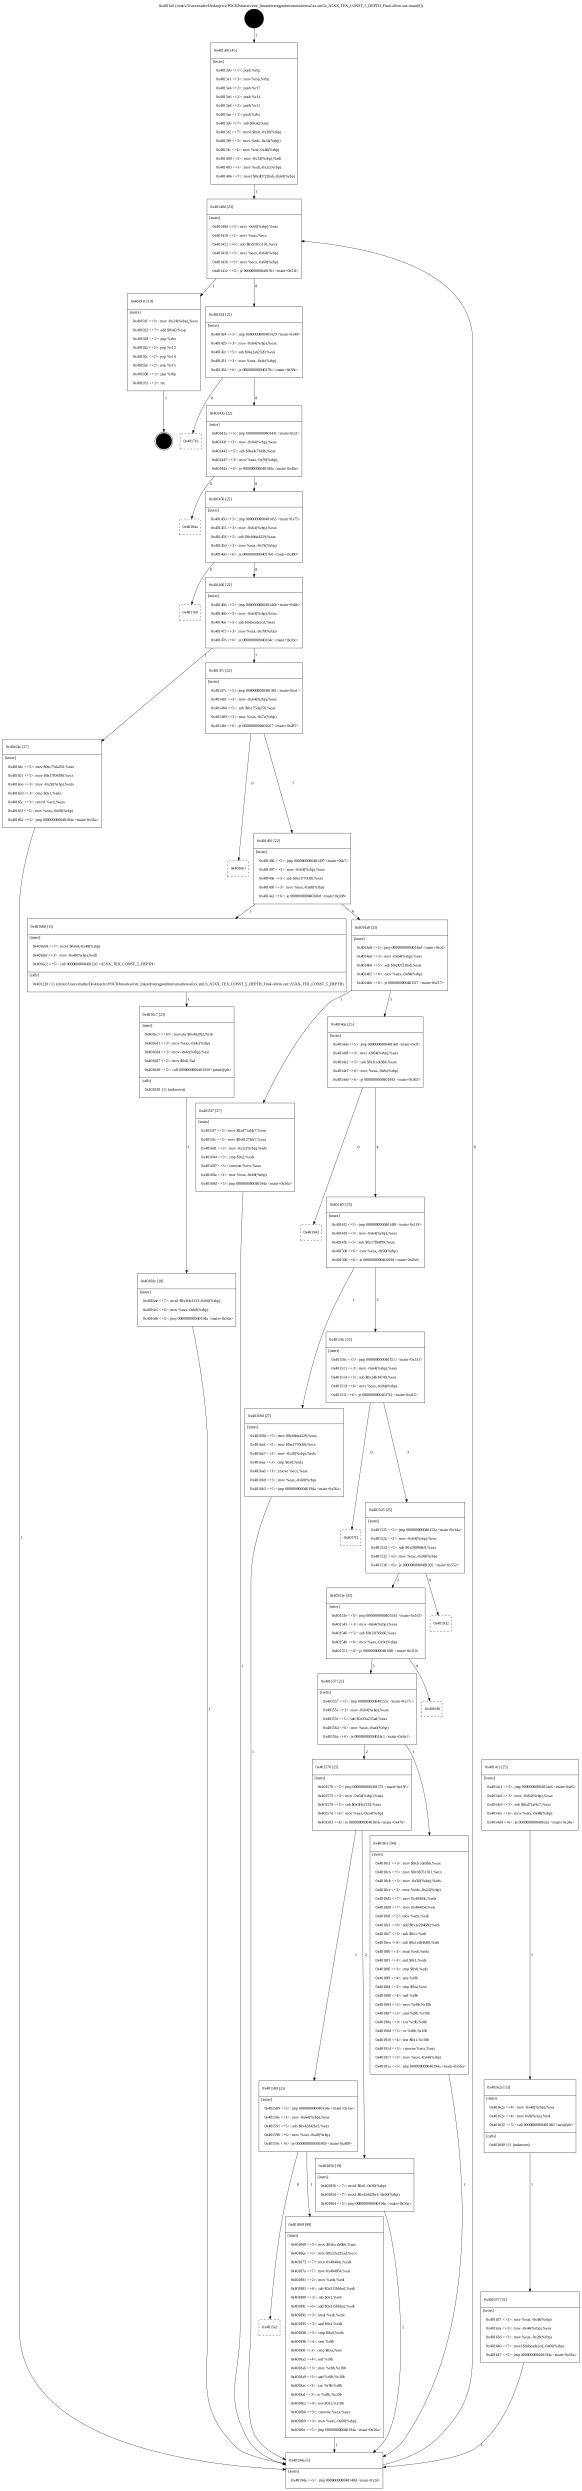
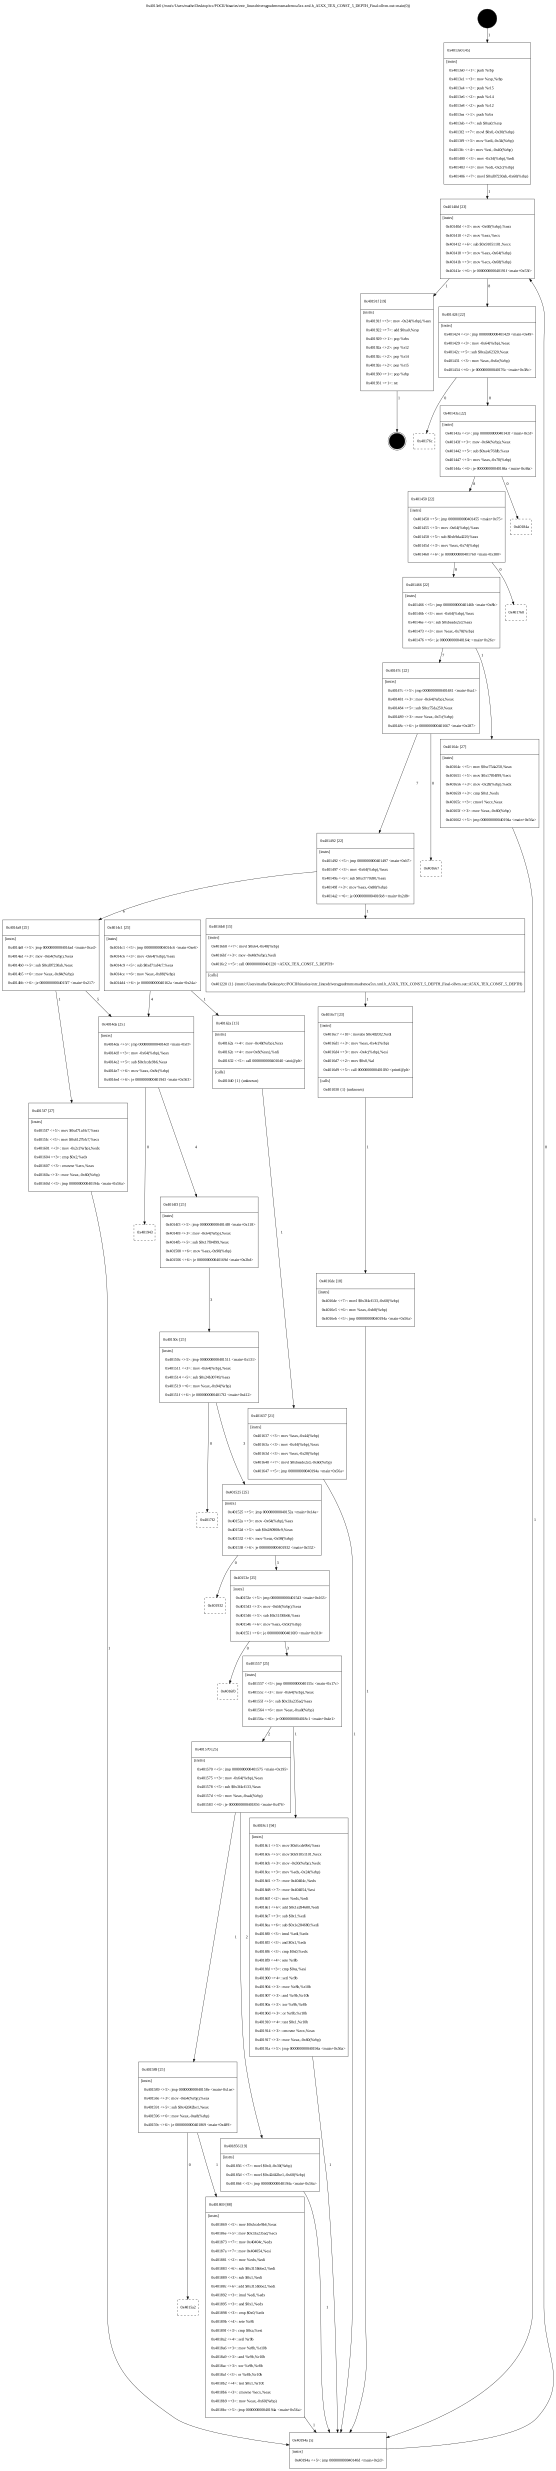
edge "0x4014c1 [25]" -> "0x4014da [25]": added, label "4"
node "0x40169d [27]": removed
